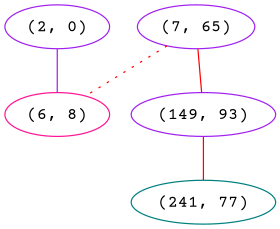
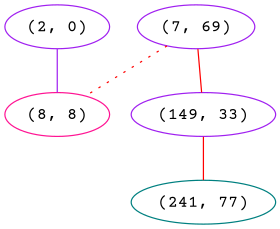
node "(7, 65)": label "(7, 65)" -> "(7, 69)"
node "(6, 8)": label "(6, 8)" -> "(8, 8)"
node "(149, 93)": label "(149, 93)" -> "(149, 33)"
